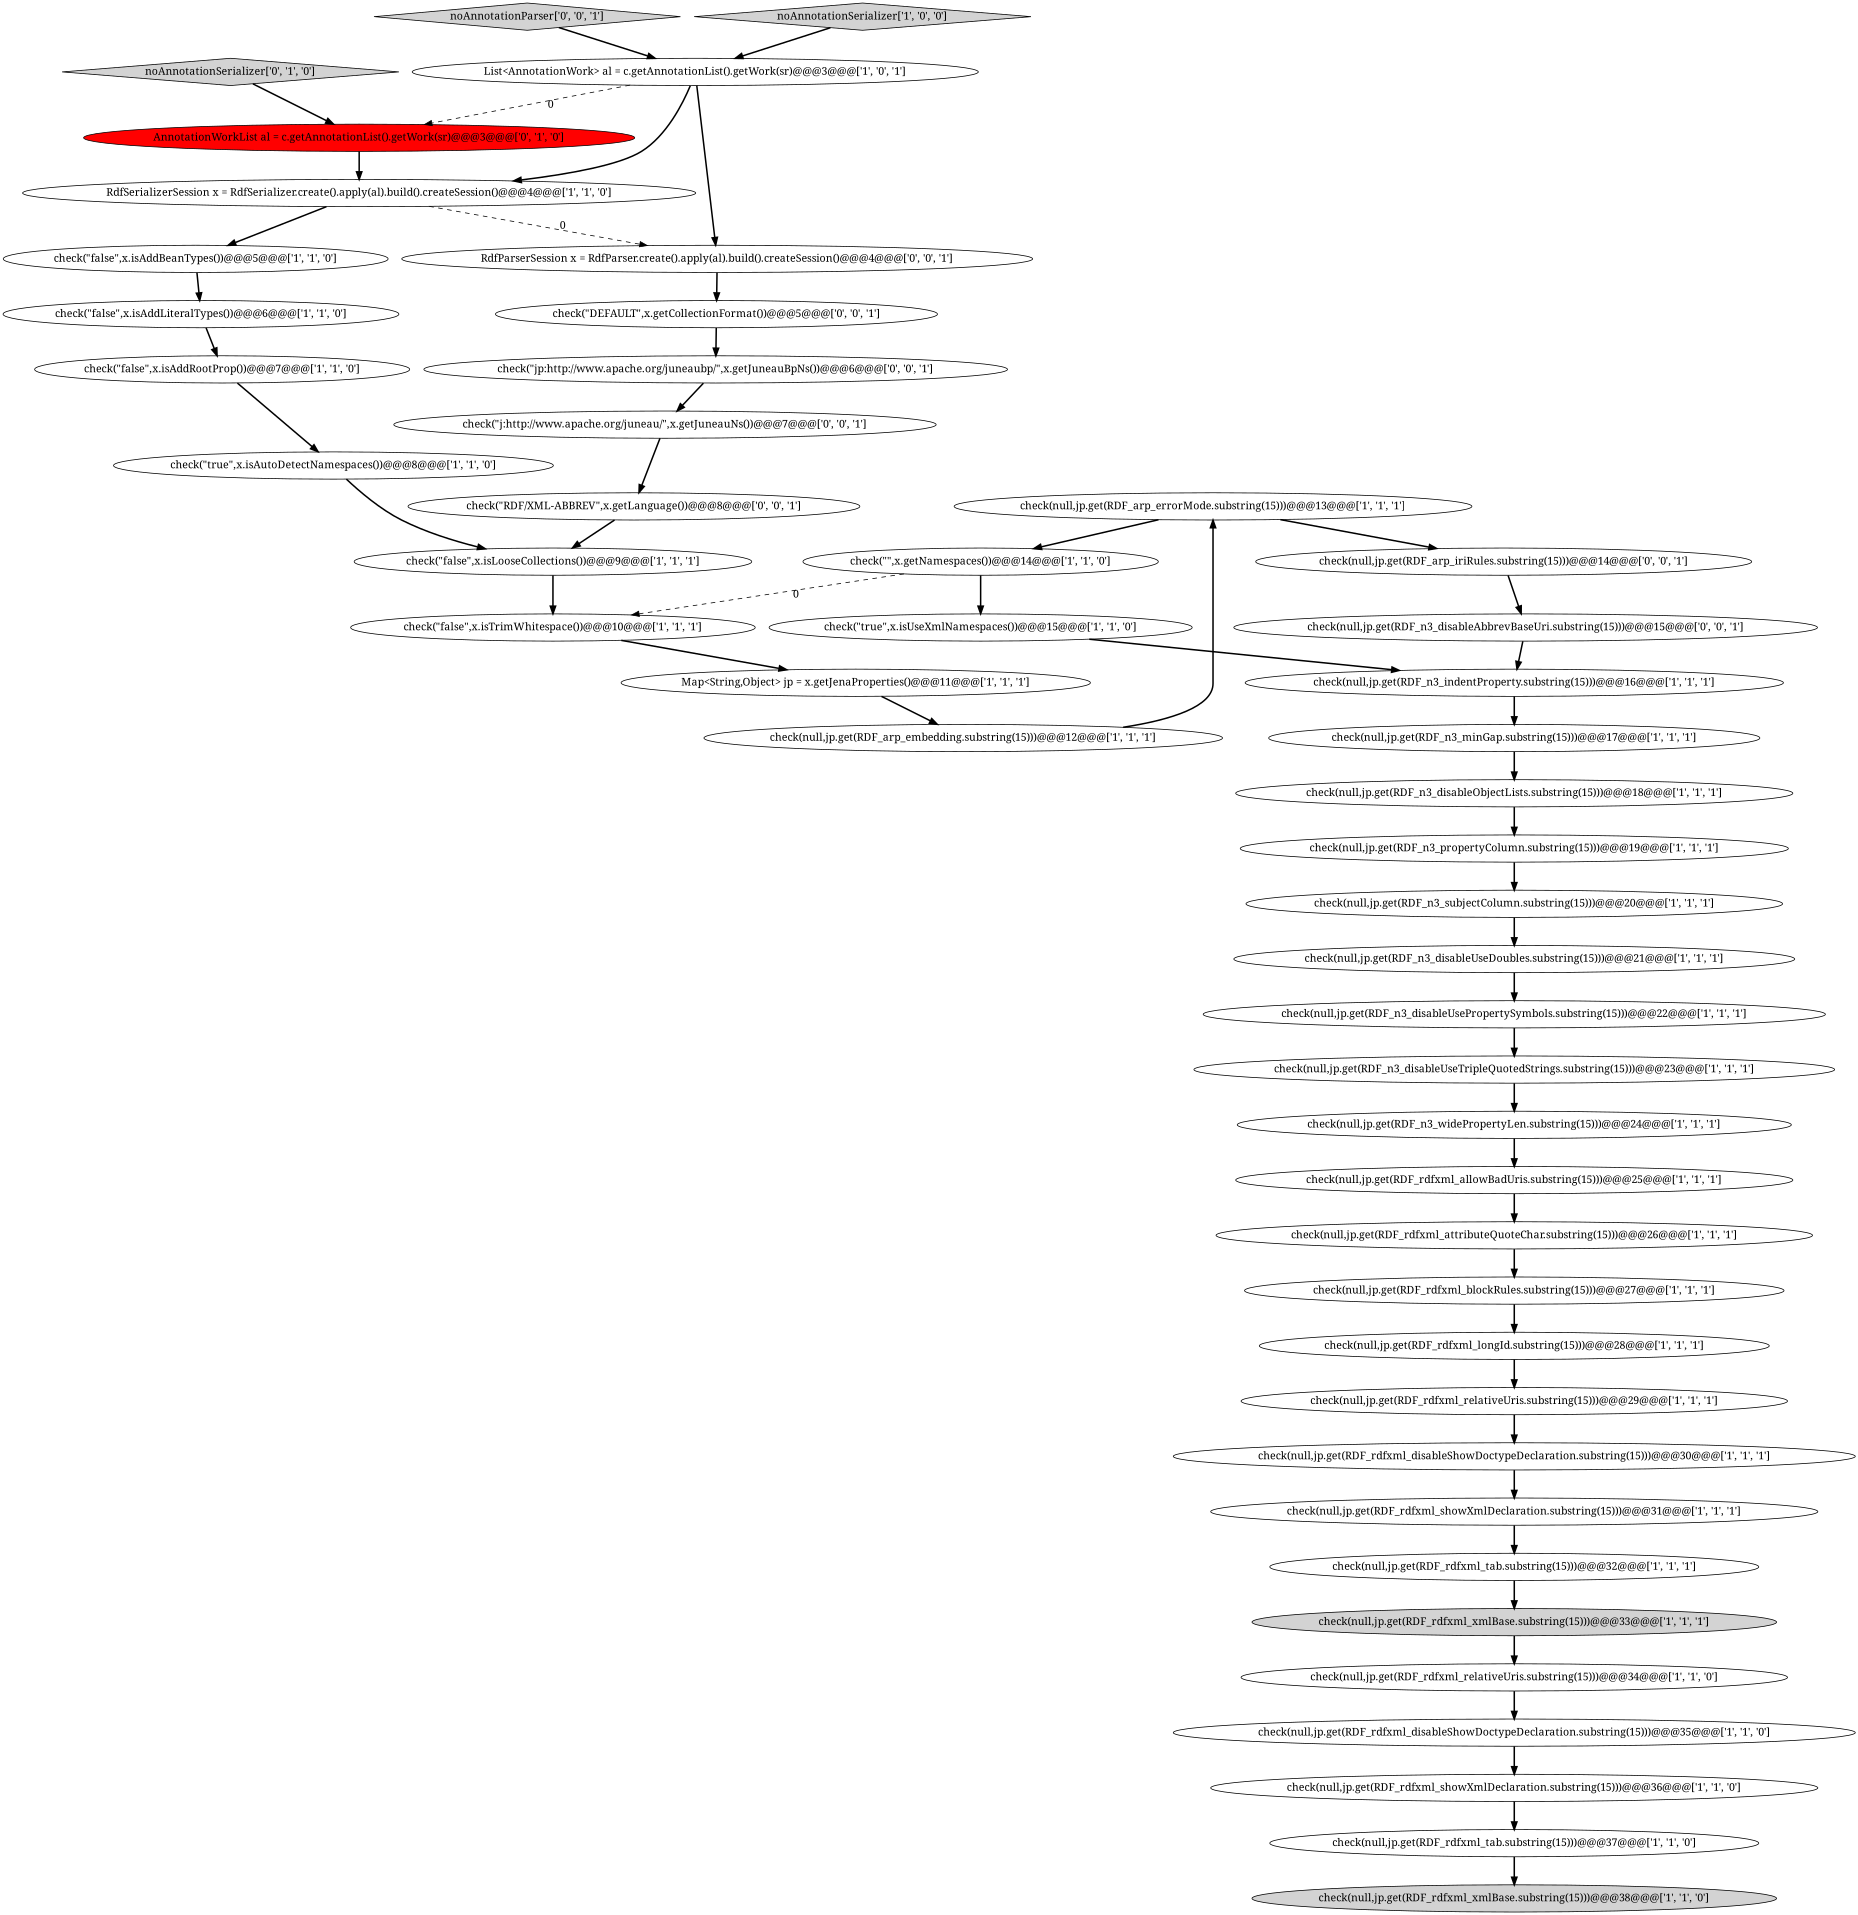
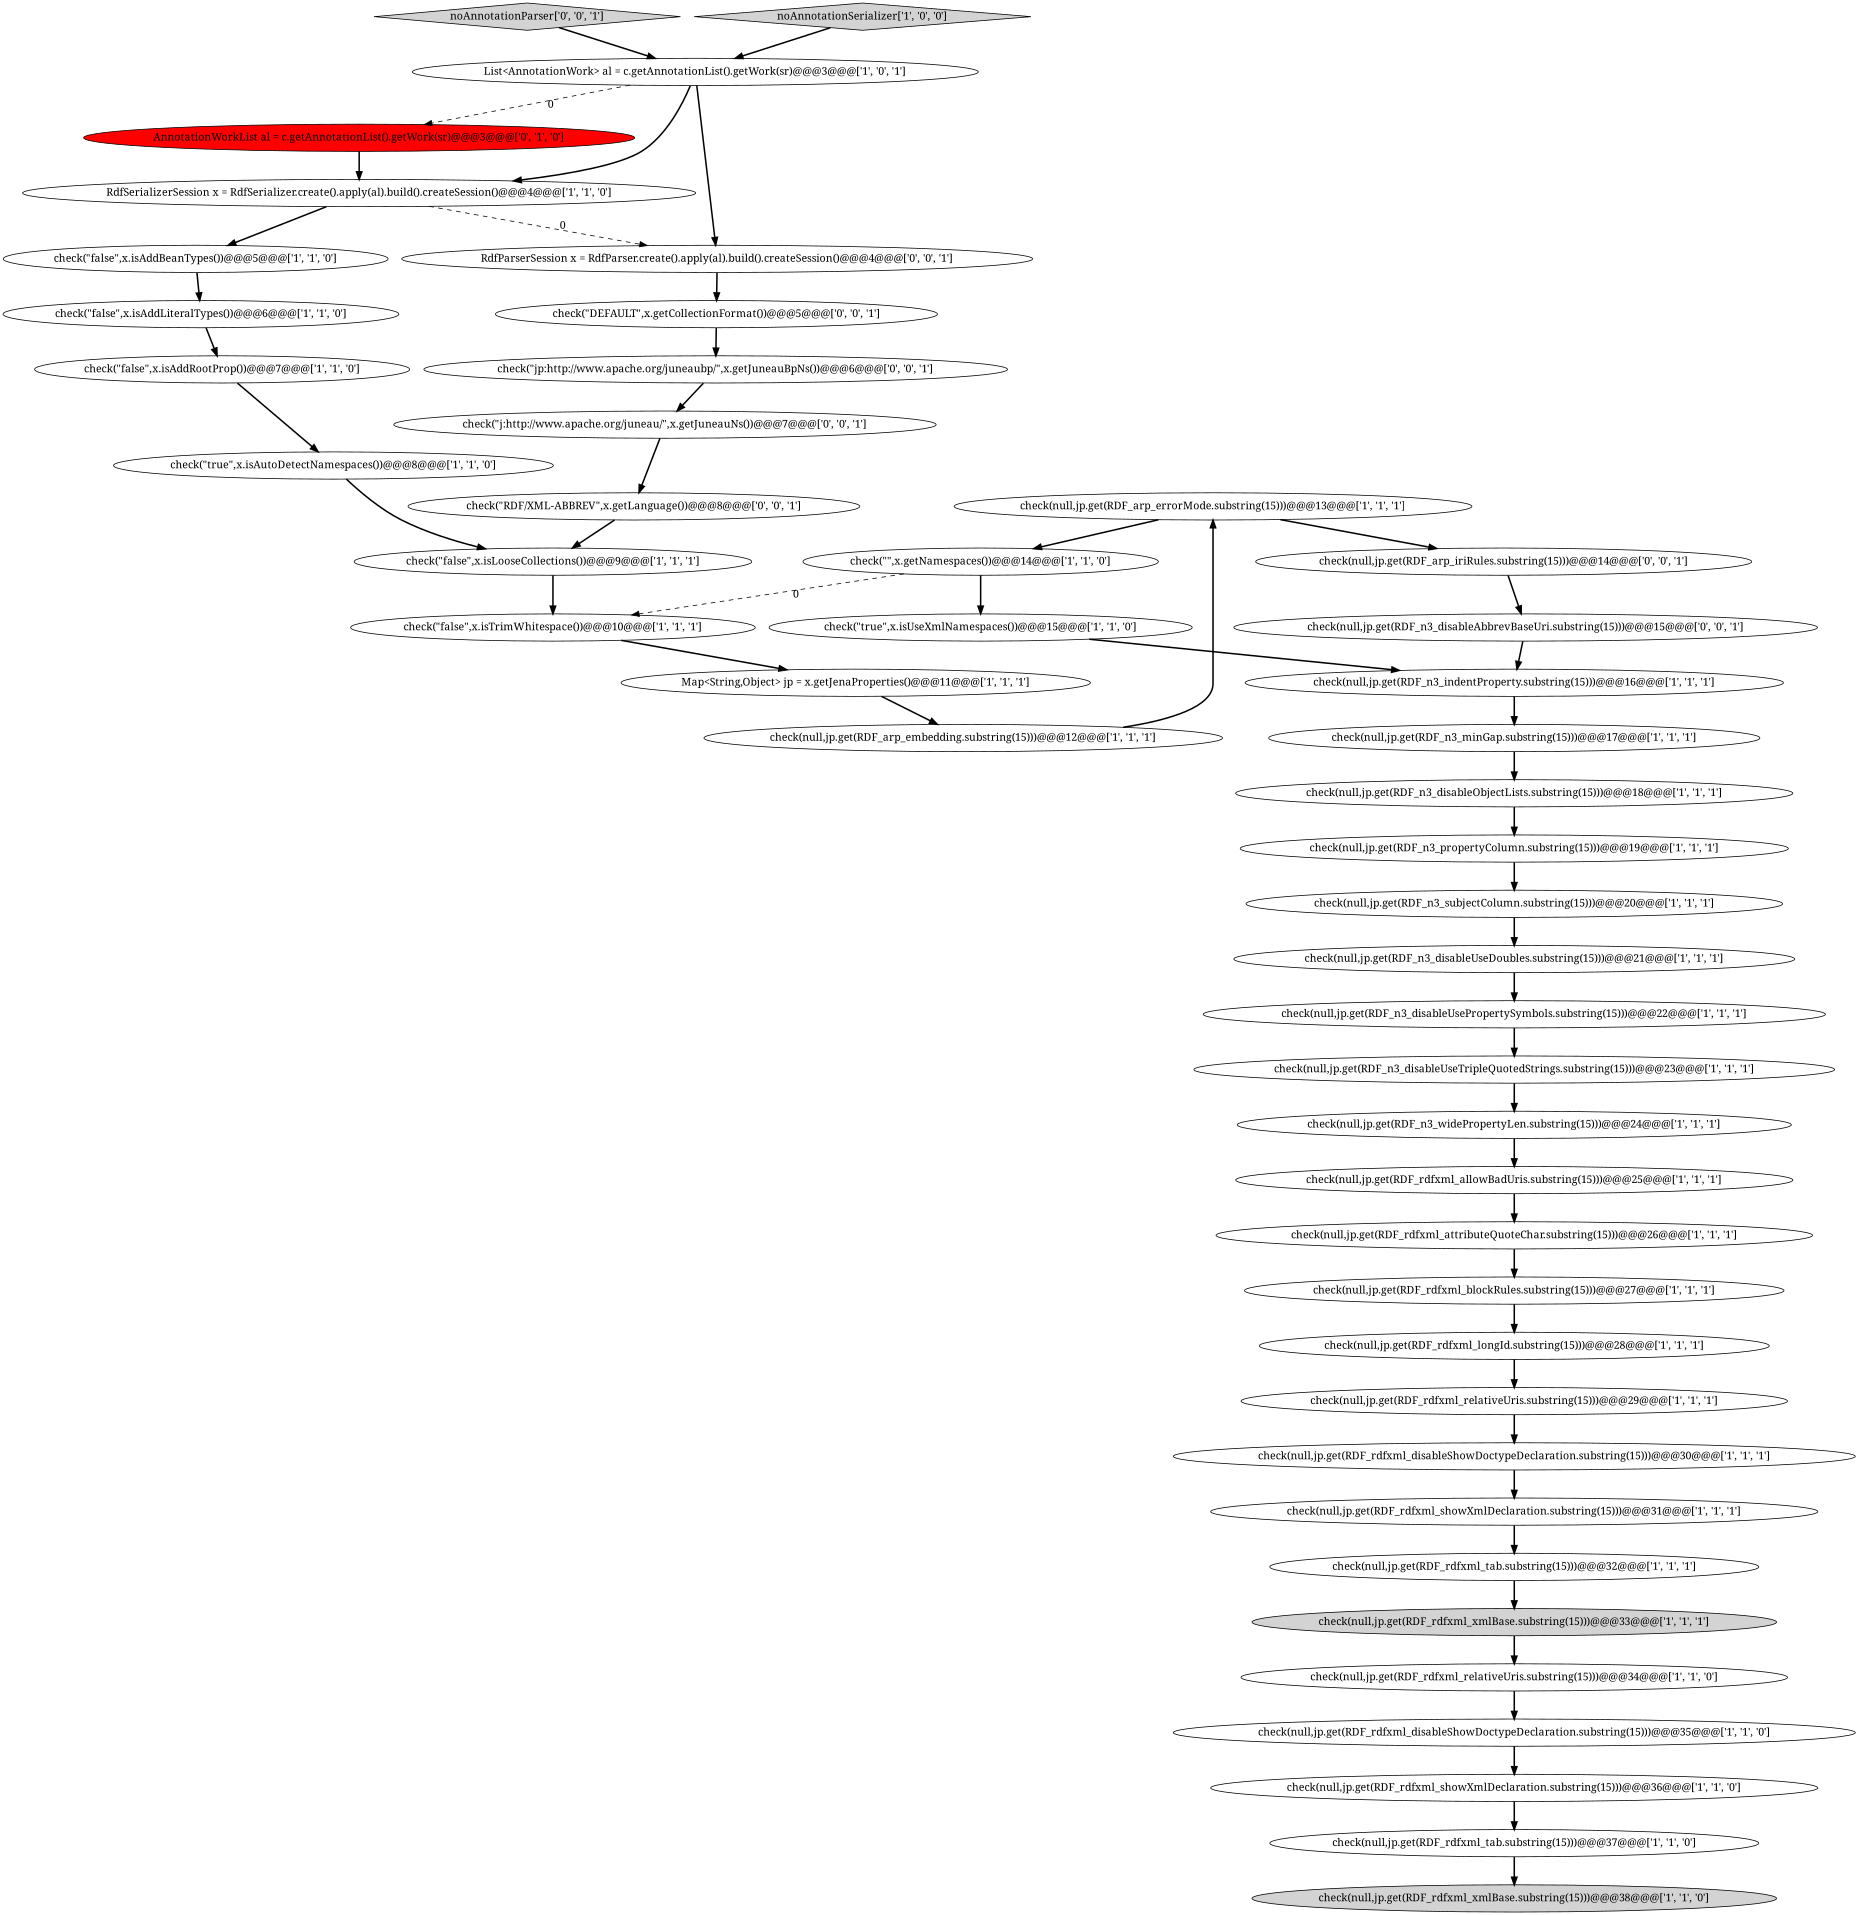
node "noAnnotationSerializer['0', '1', '0']": removed
